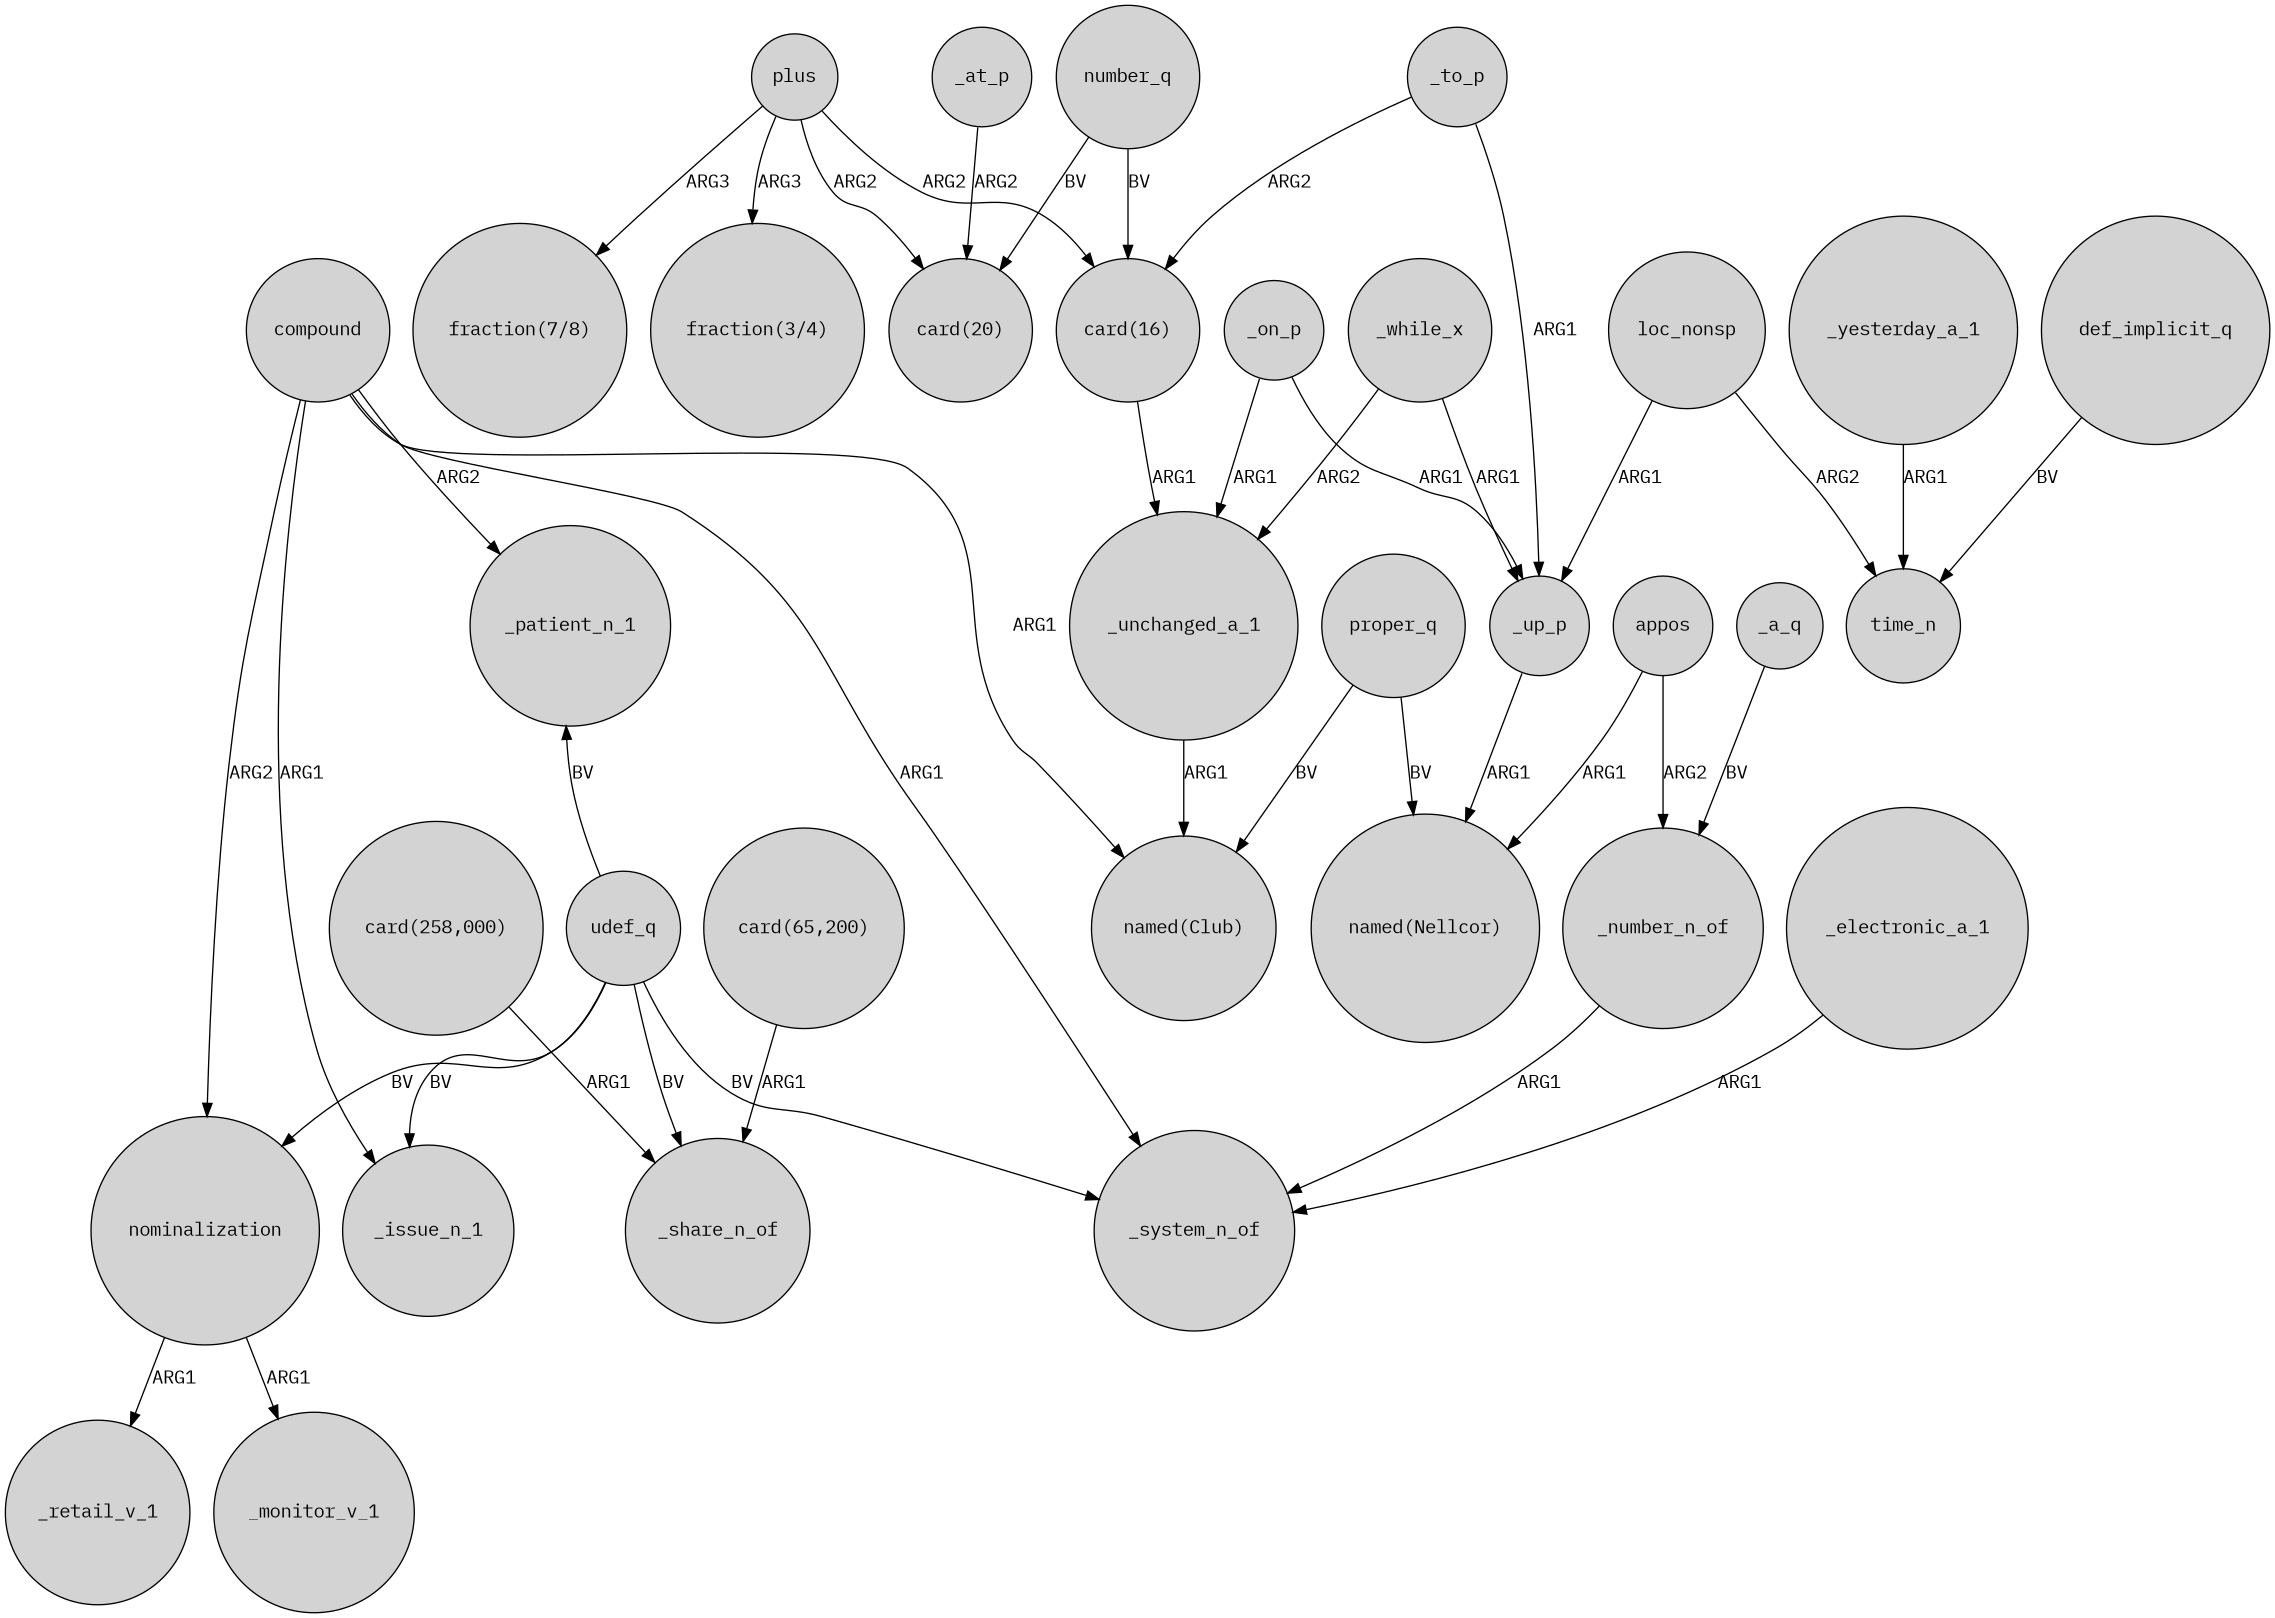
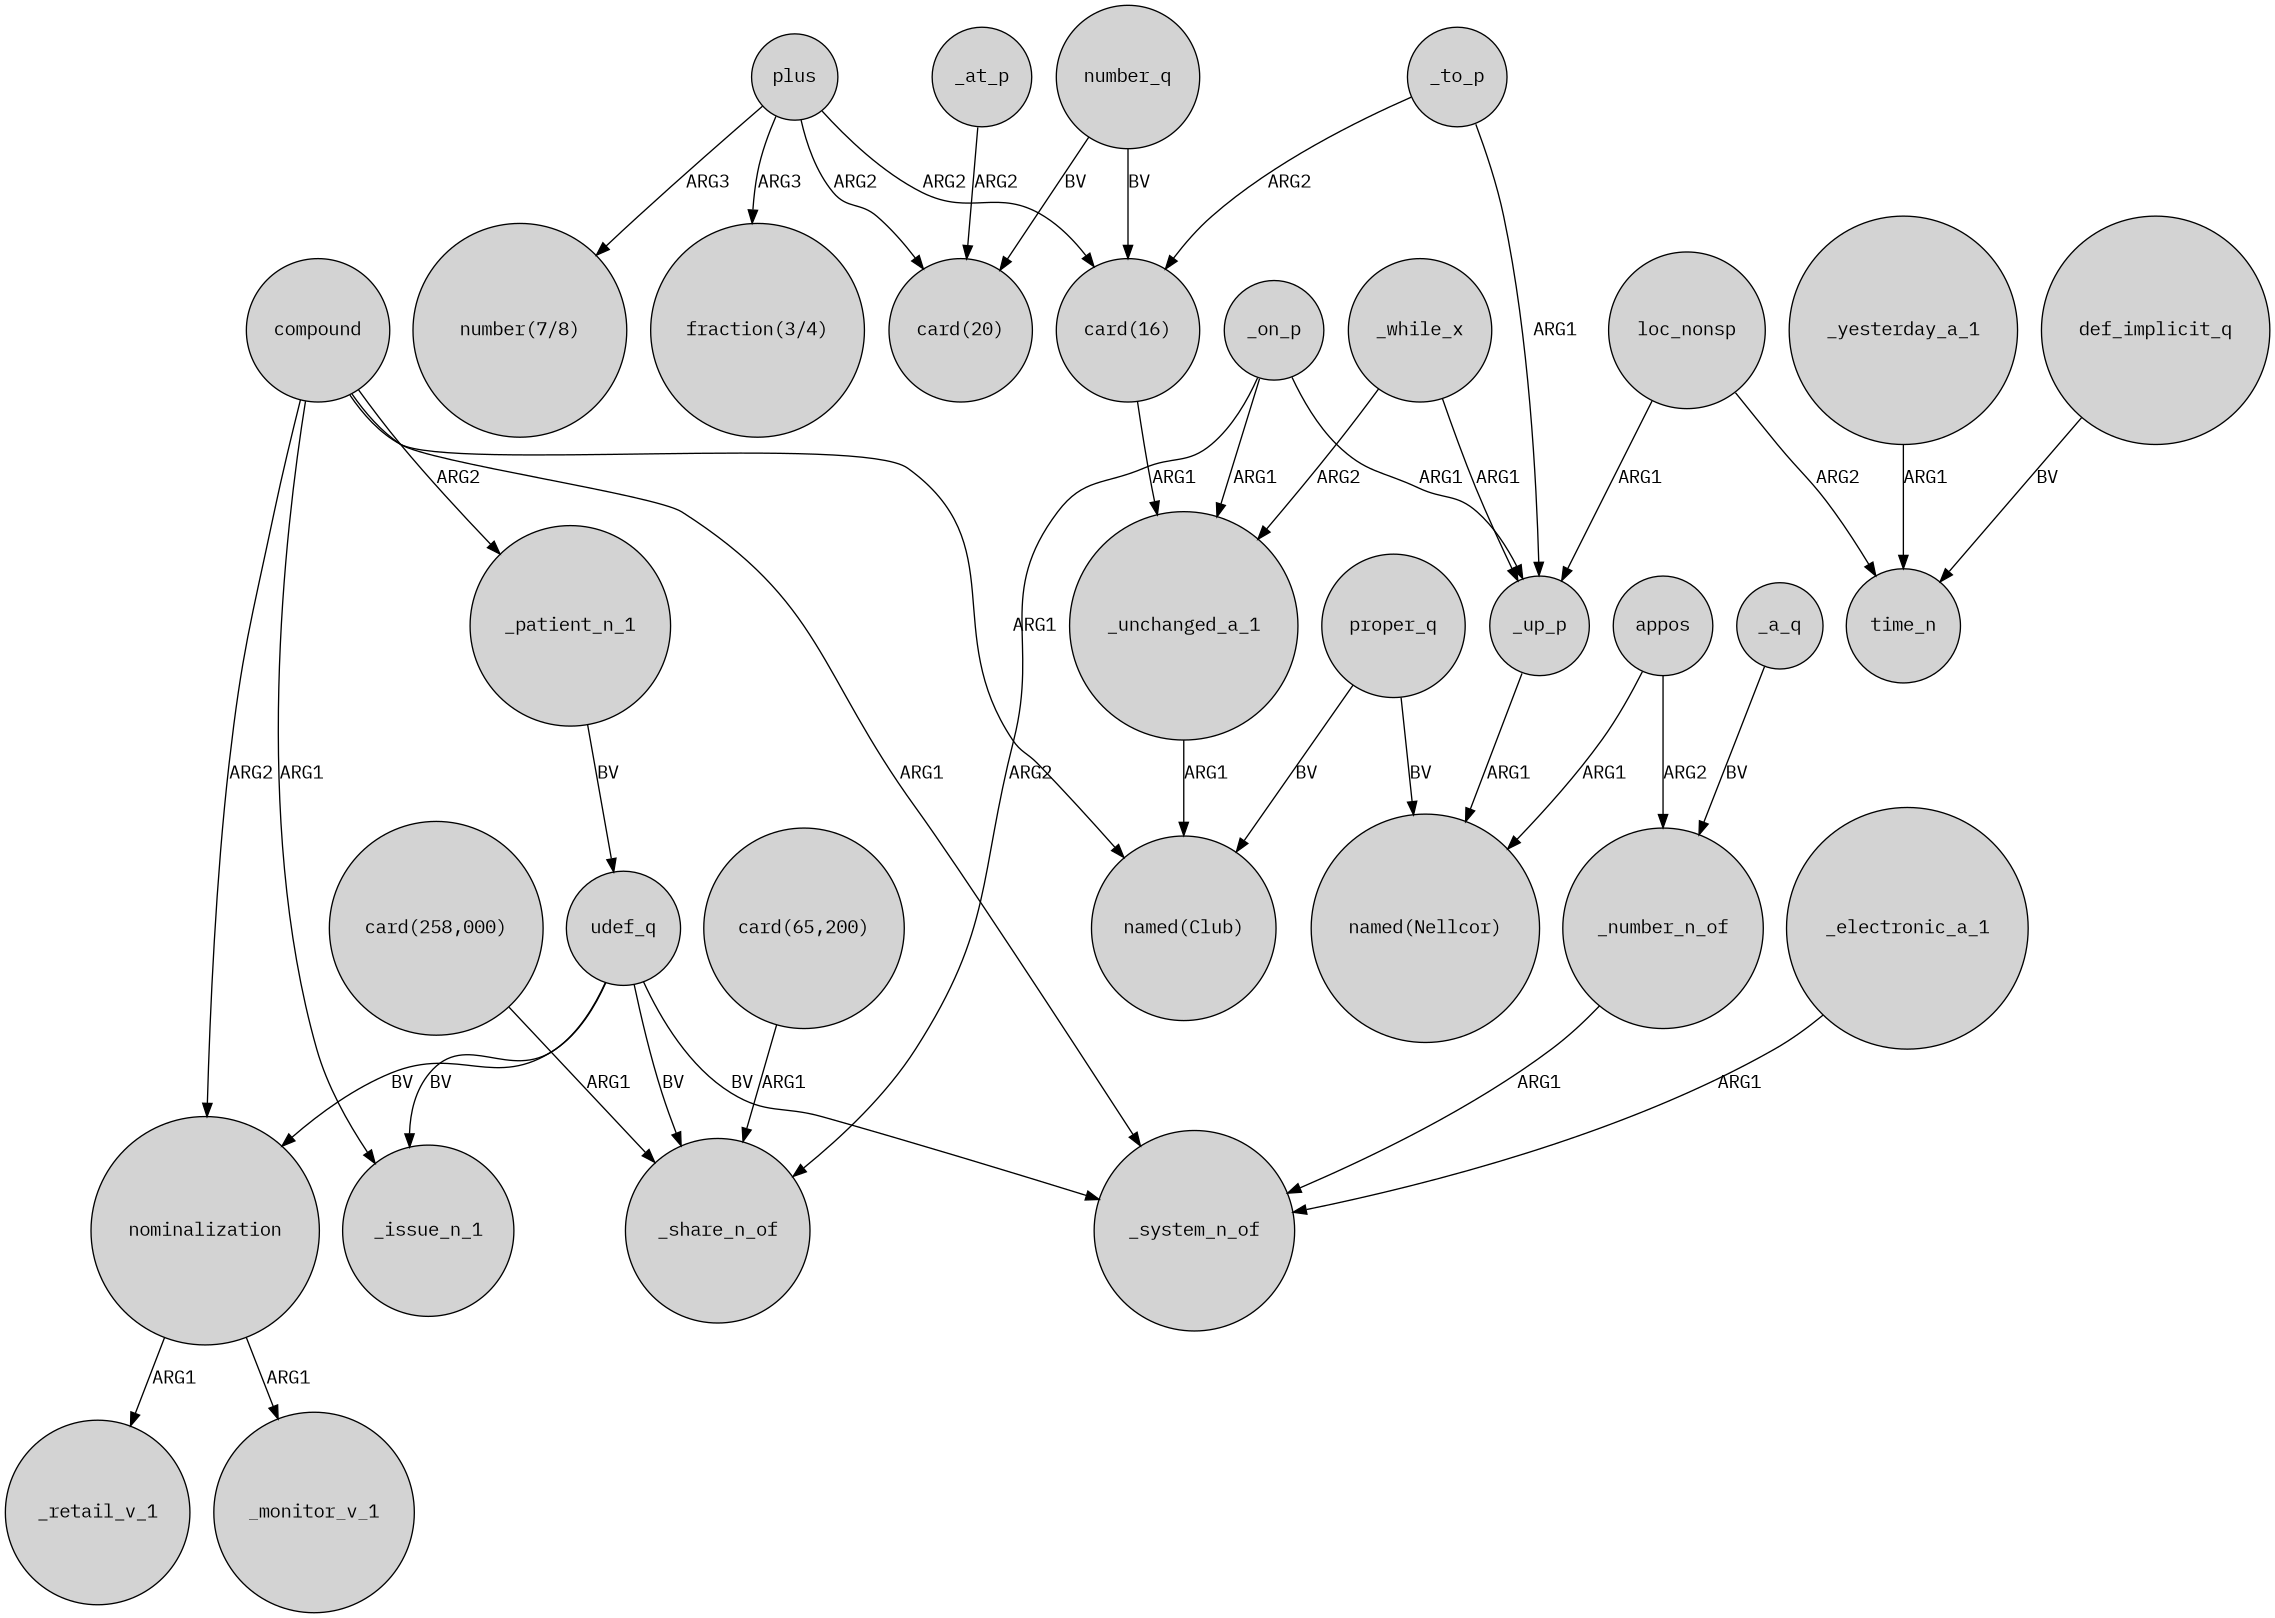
node "fraction(7/8)": label "fraction(7/8)" -> "number(7/8)"
edge "_on_p" -> "_share_n_of": added, label "ARG2"
edge "udef_q" -> "_patient_n_1": reversed
